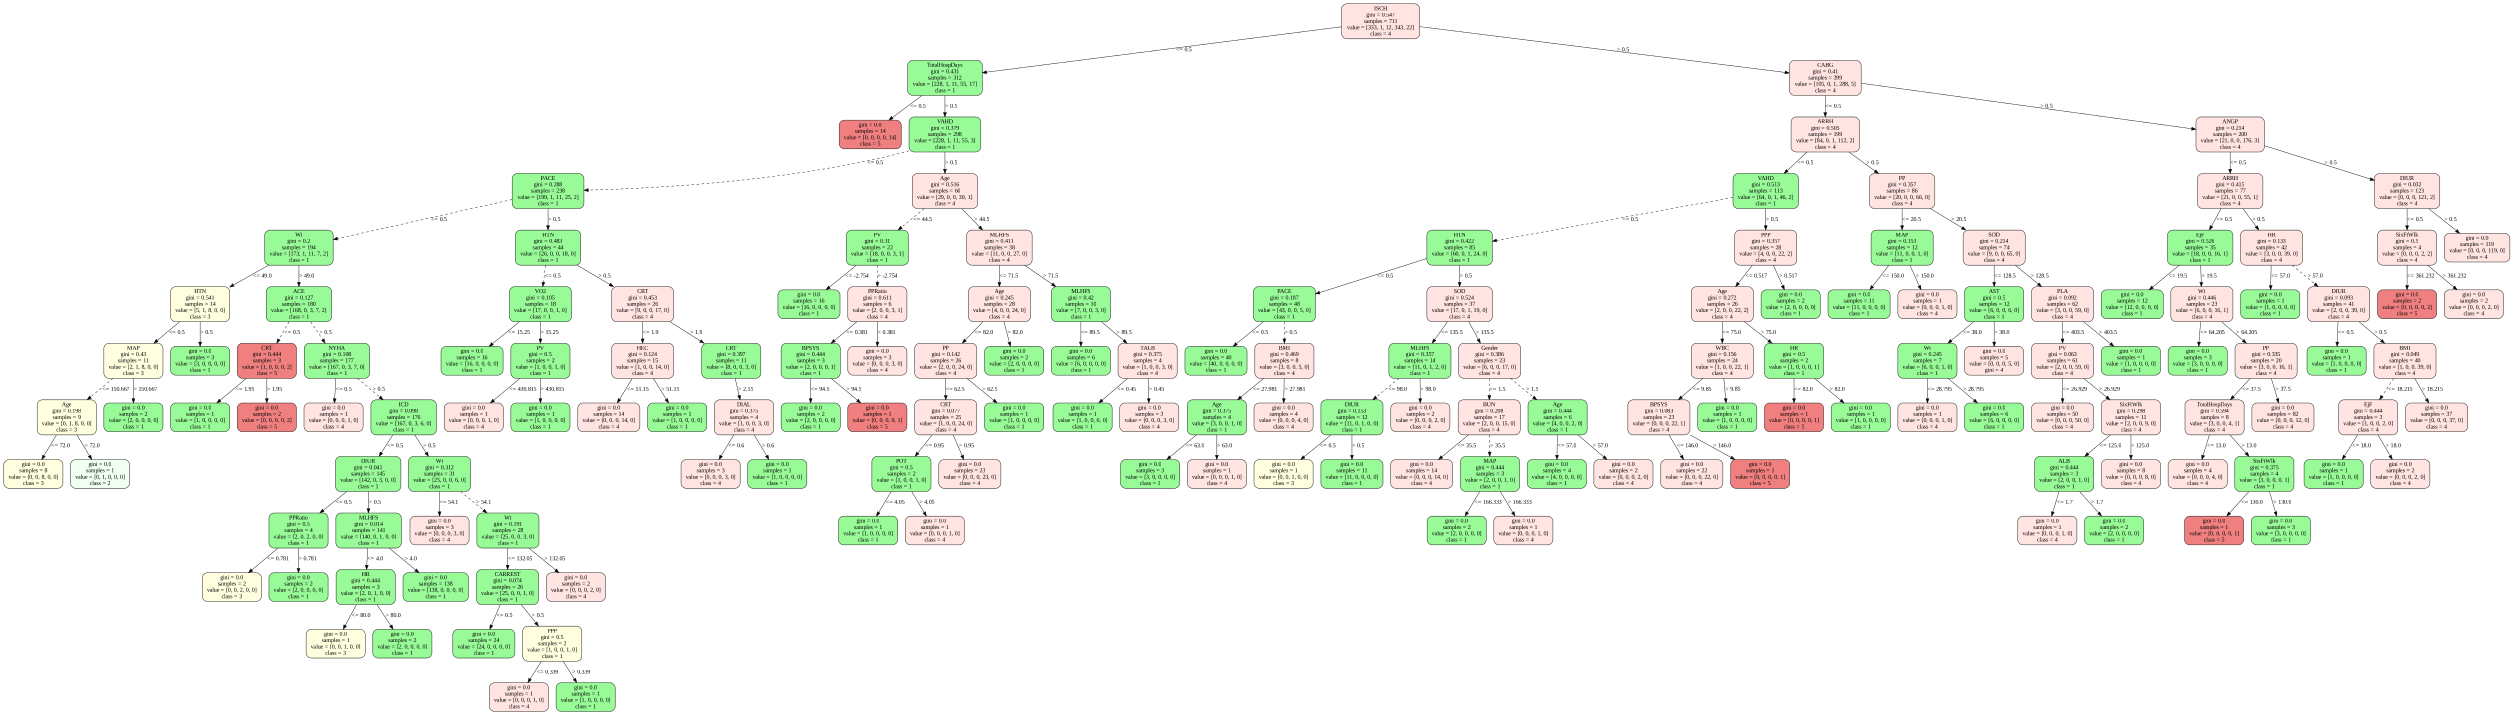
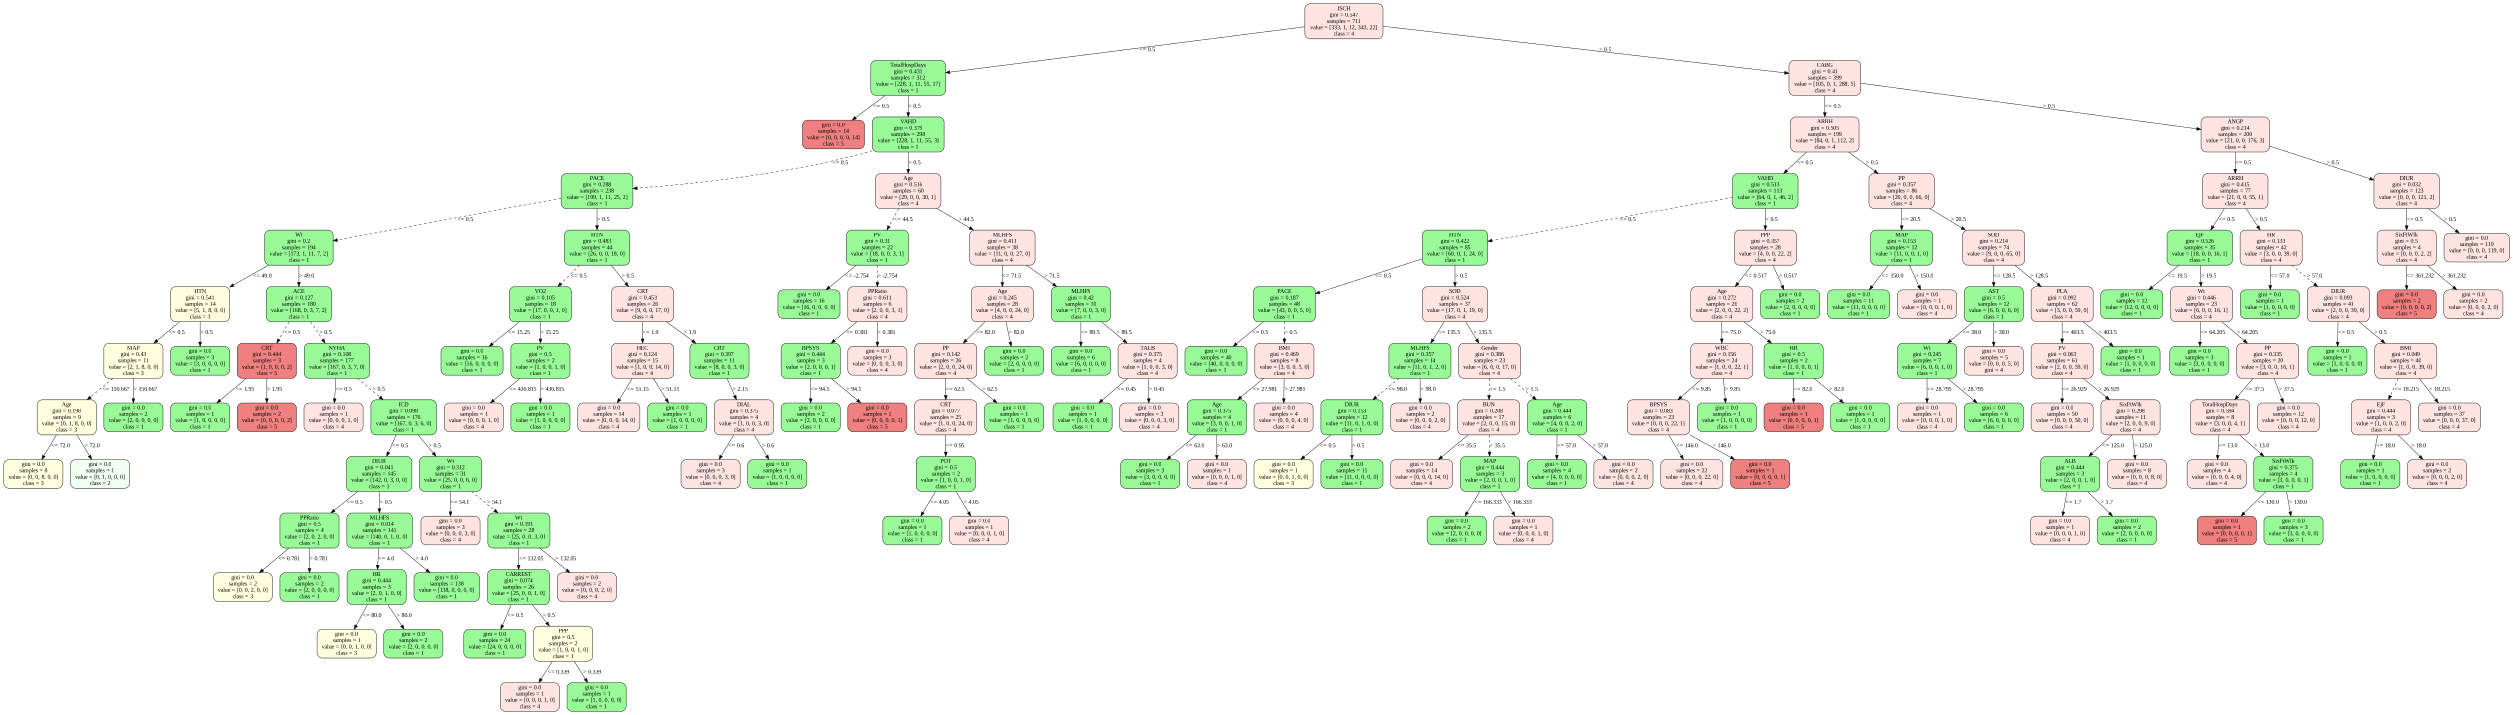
node "gini = 0.0 samples = 82 value = [0, 0, 0, 12, 0] class = 4": label "gini = 0.0 samples = 82 value = [0, 0, 0, 12, 0] class = 4" -> "gini = 0.0 samples = 12 value = [0, 0, 0, 12, 0] class = 4"
node "gini = 0.0 samples = 23 value = [0, 0, 0, 23, 0] class = 4": removed
